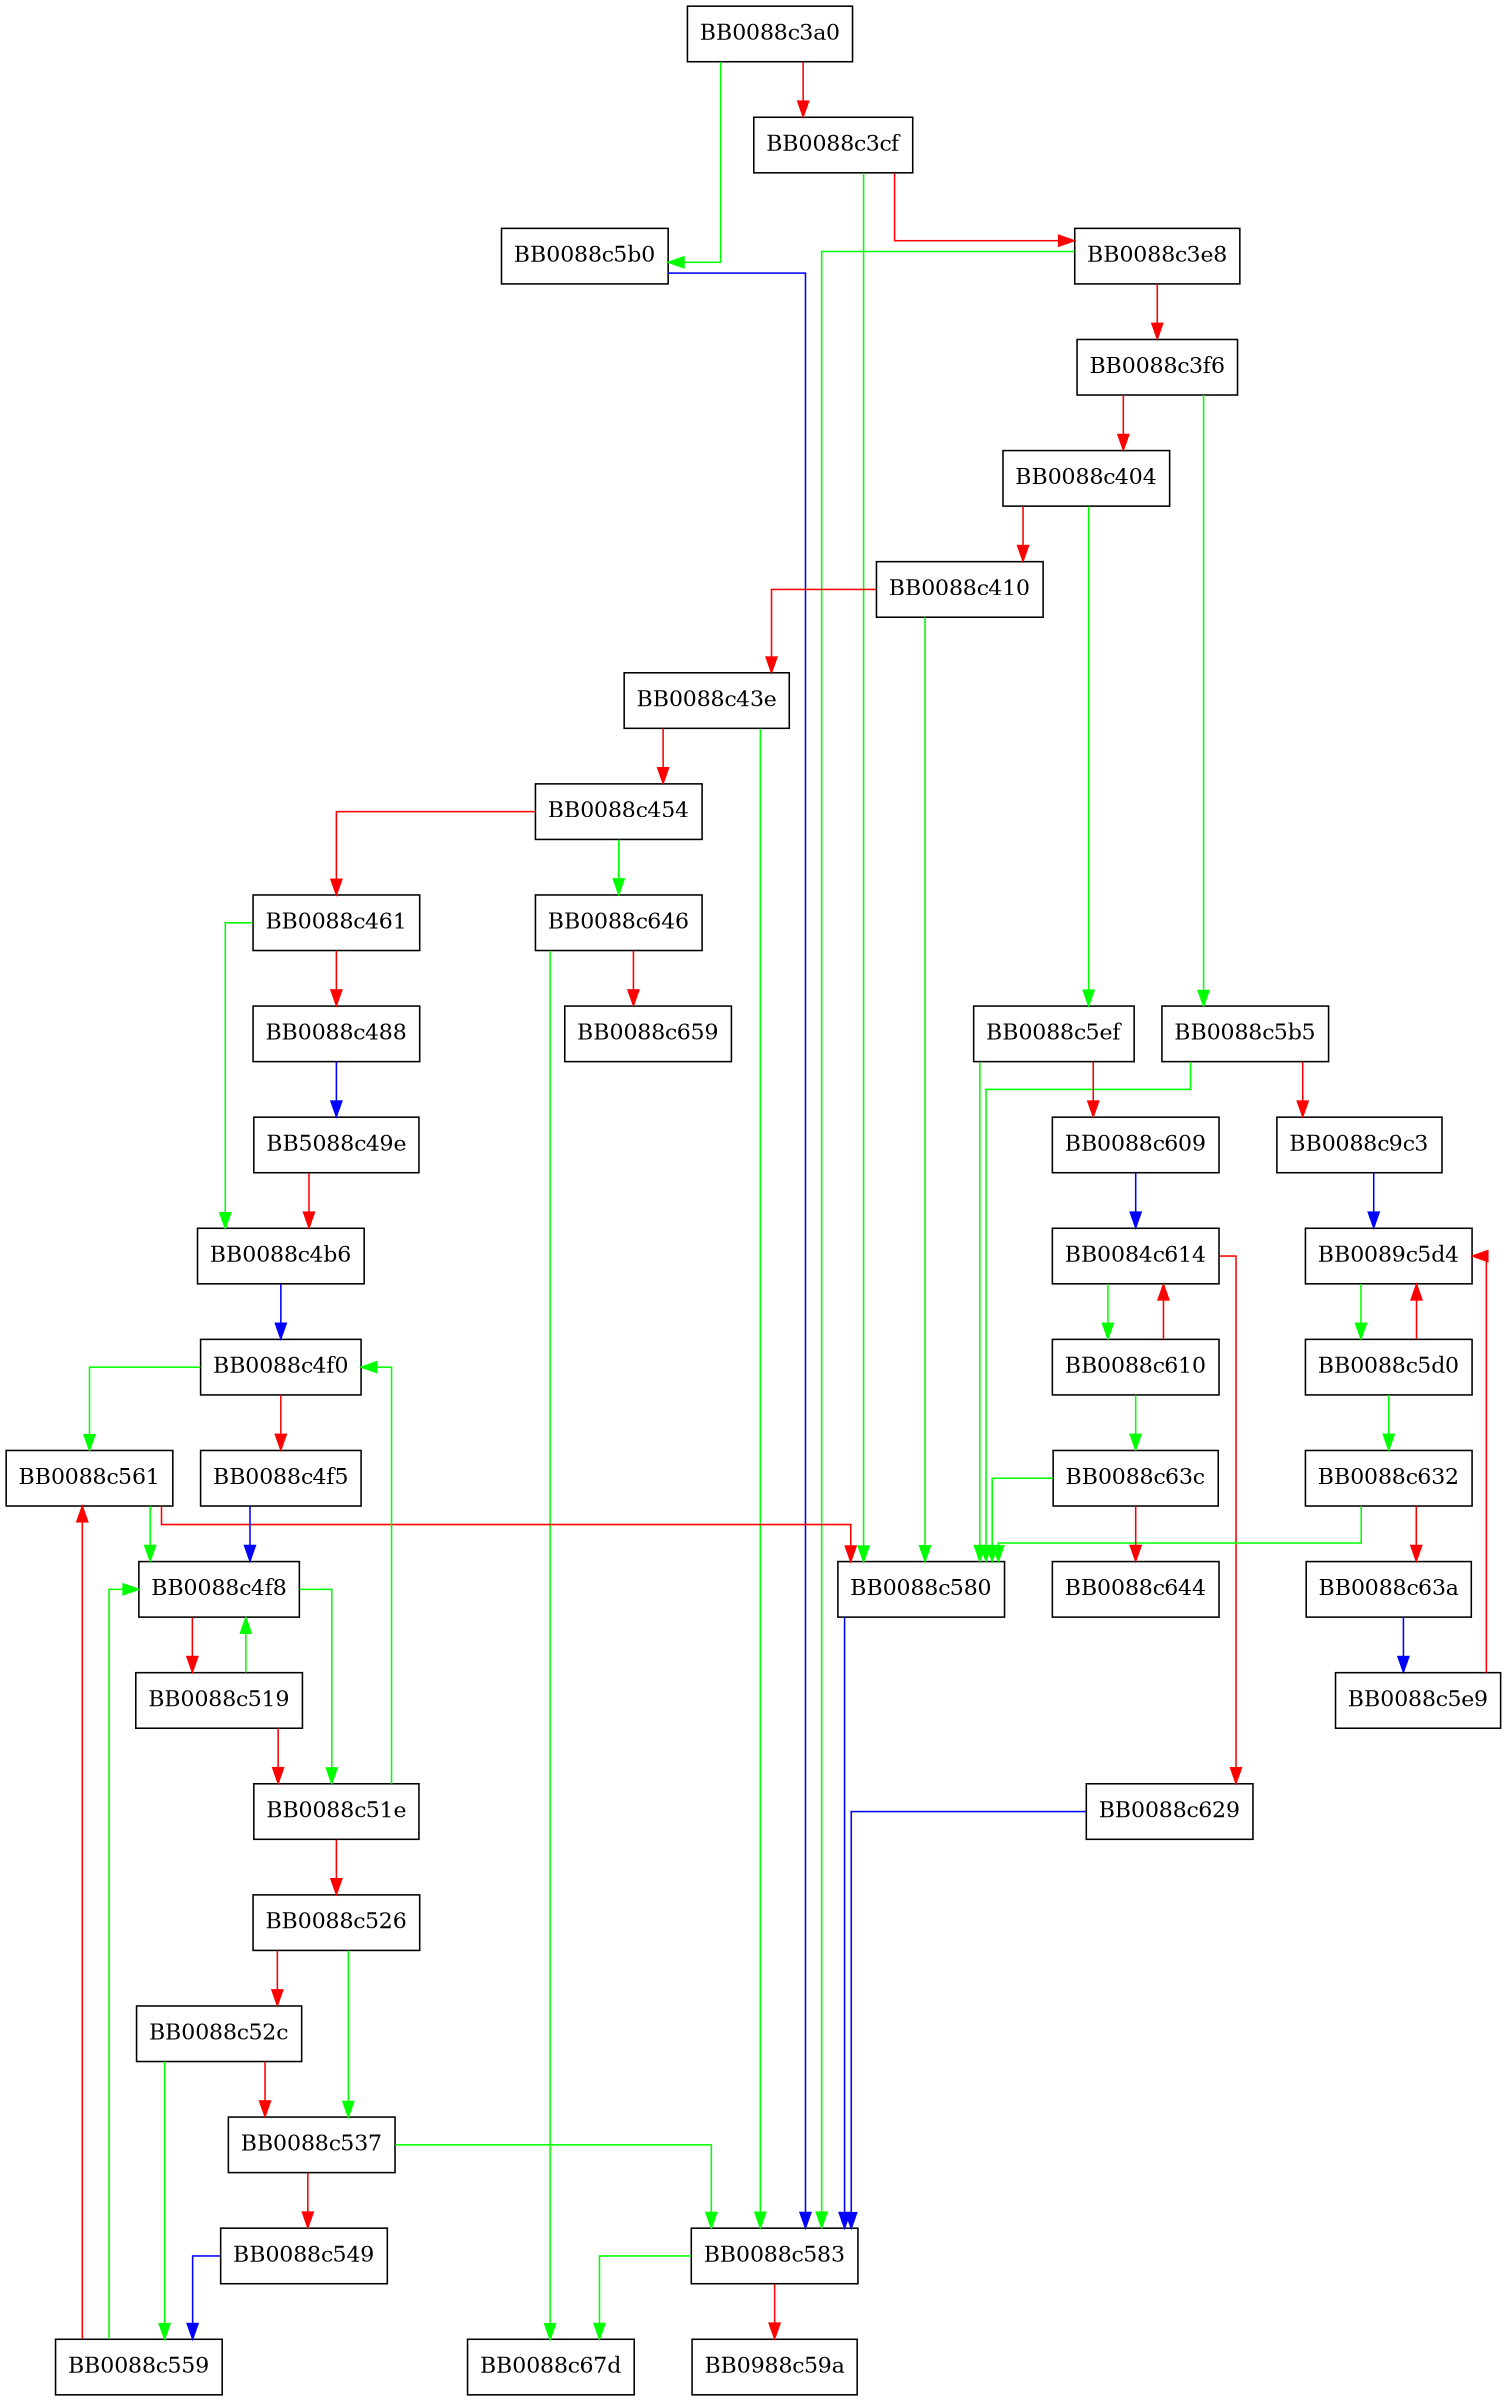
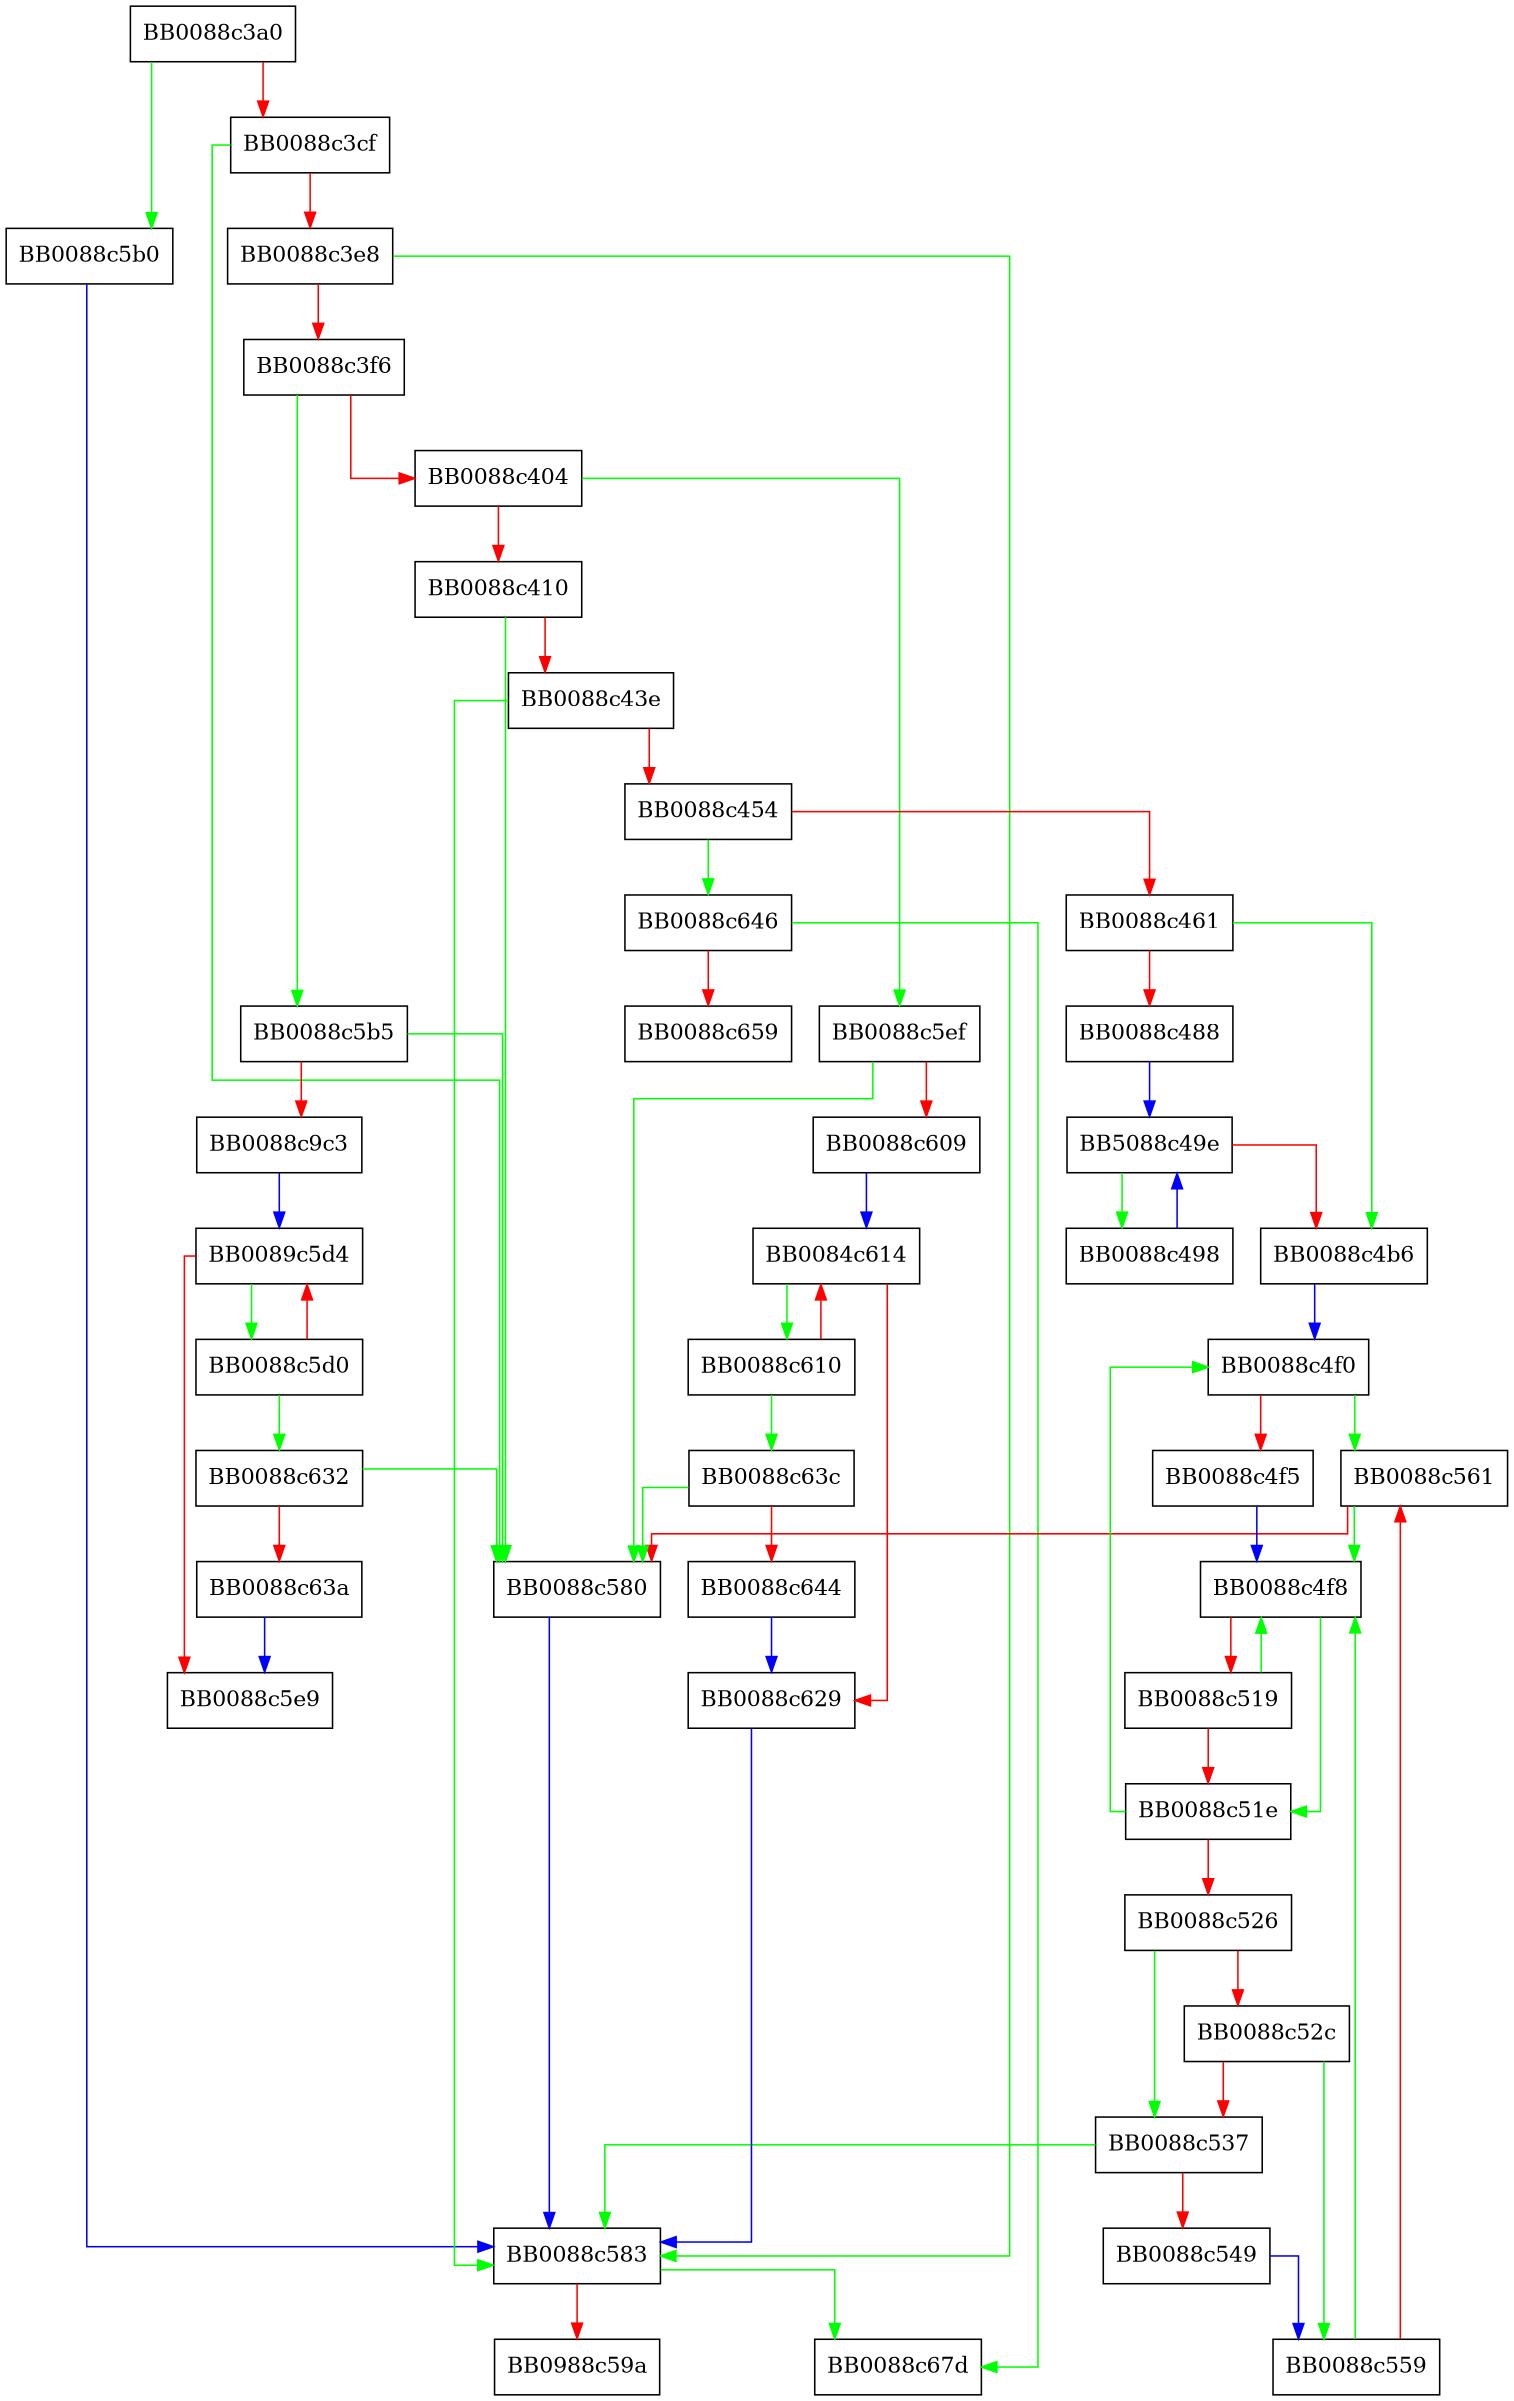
node "BB0088c498": added
edge "BB0088c5e9" -> "BB0089c5d4": reversed
edge "BB0088c644" -> "BB0088c629": added
